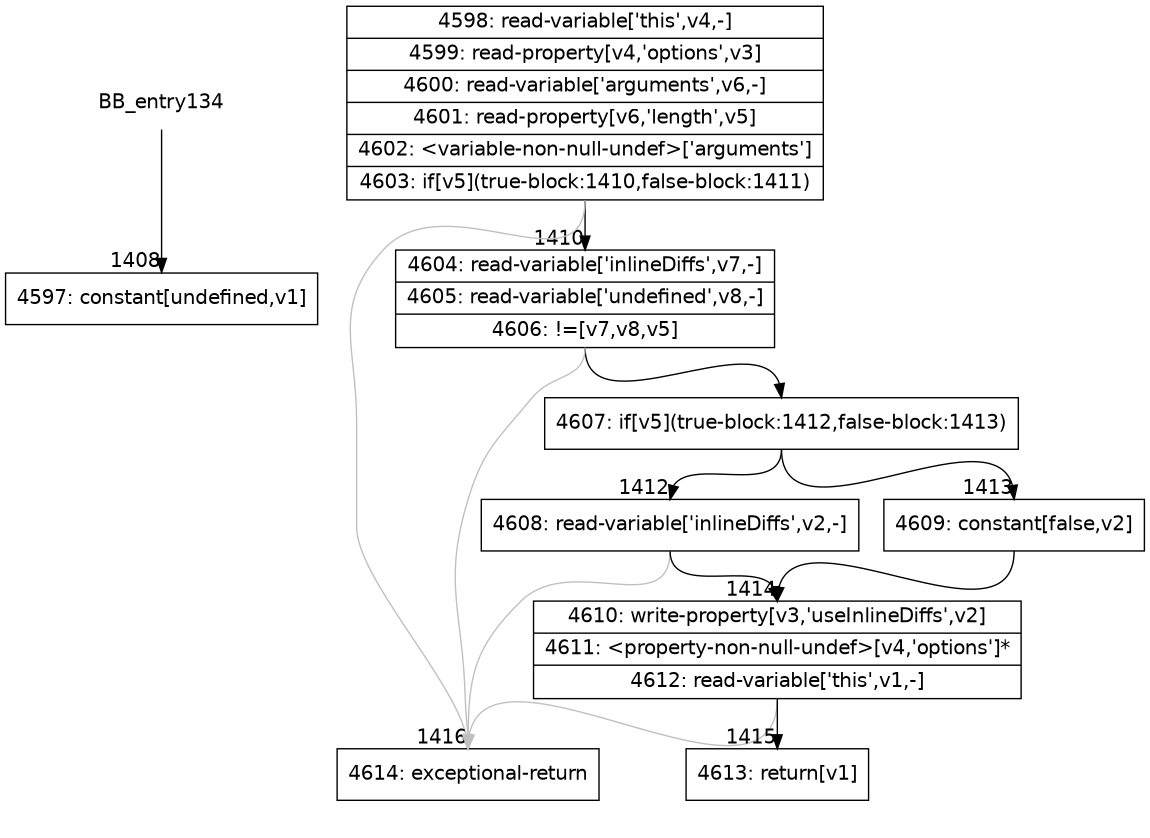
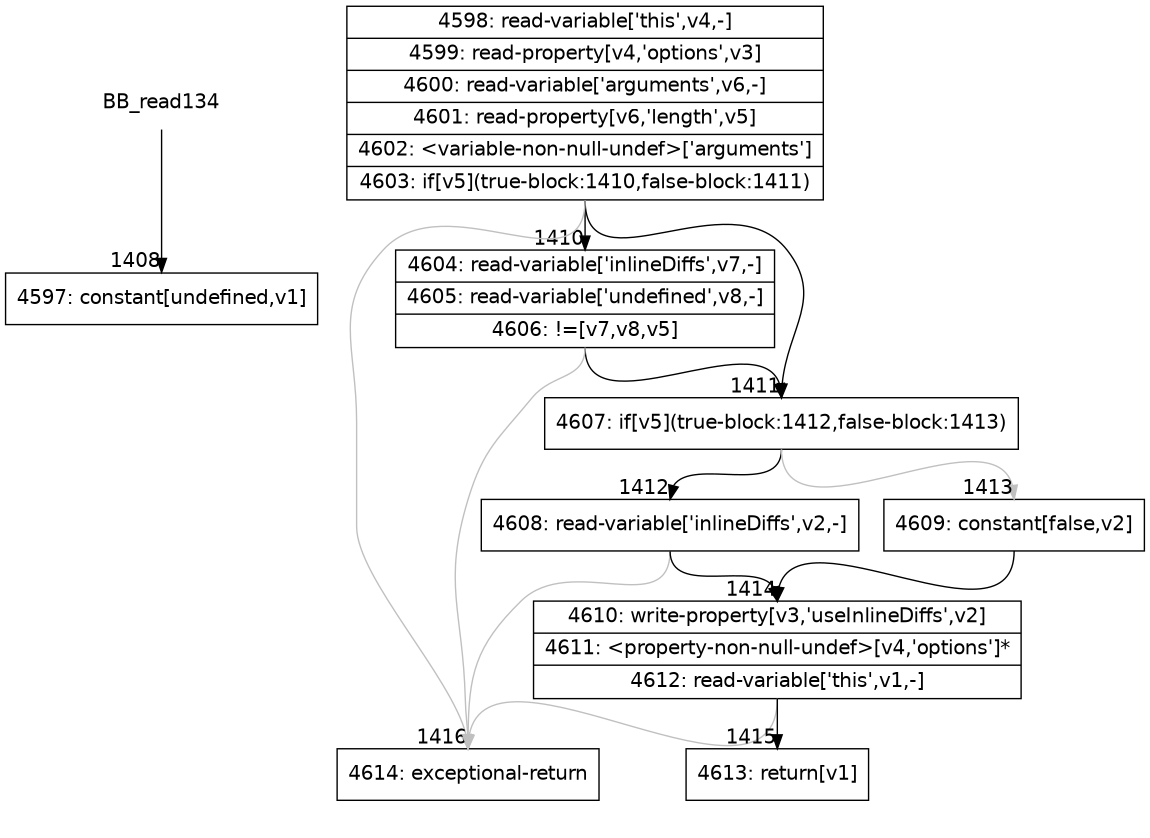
node "BB_entry134": label "BB_entry134" -> "BB_read134"
edge "4598: read-variable['this',v4,-]" -> "4607: if[v5](true-block:1412,false-block:1413)": added
edge "4607: if[v5](true-block:1412,false-block:1413)" -> "4609: constant[false,v2]": color black -> gray
